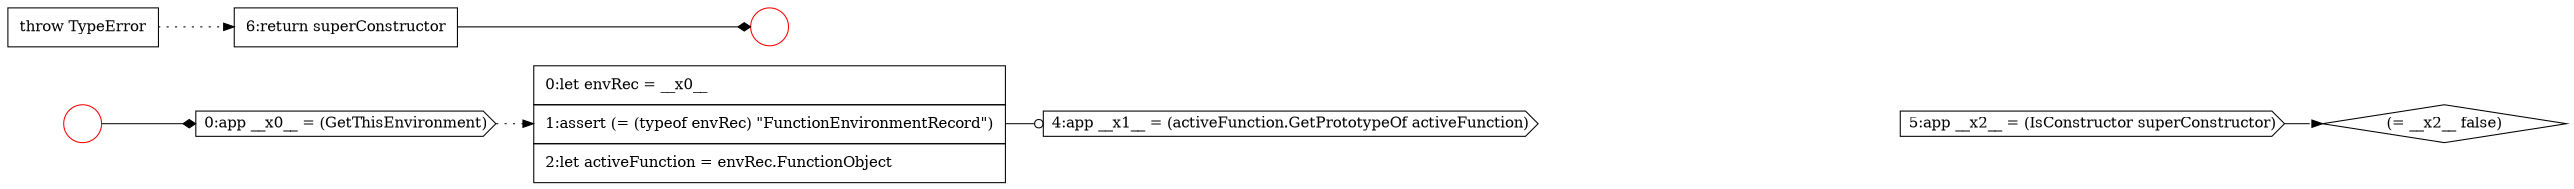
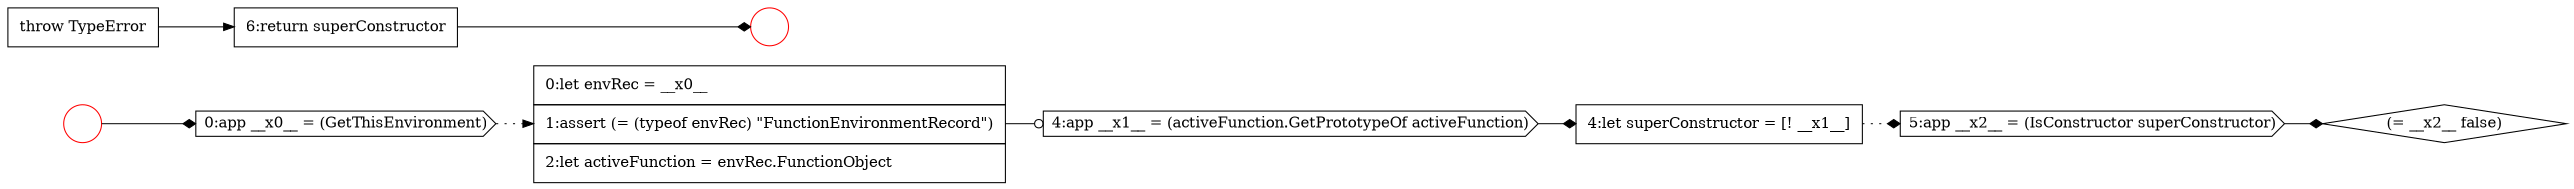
edge "throw TypeError" -> "6:return superConstructor": style dotted -> solid
node "4:let superConstructor = [! __x1__]": added
edge "5:app __x2__ = (IsConstructor superConstructor)" -> "(= __x2__ false)": arrowhead normal -> diamond
